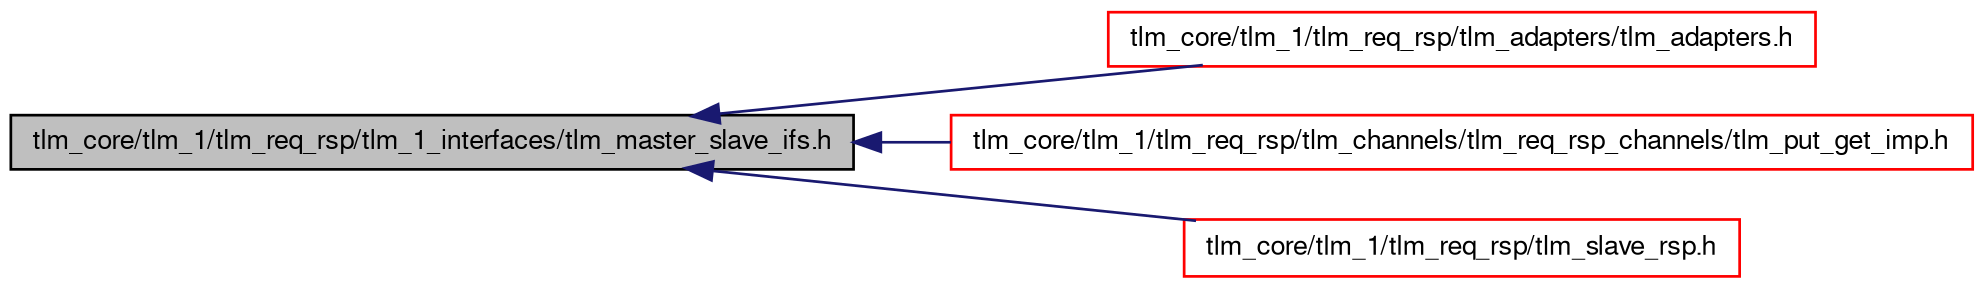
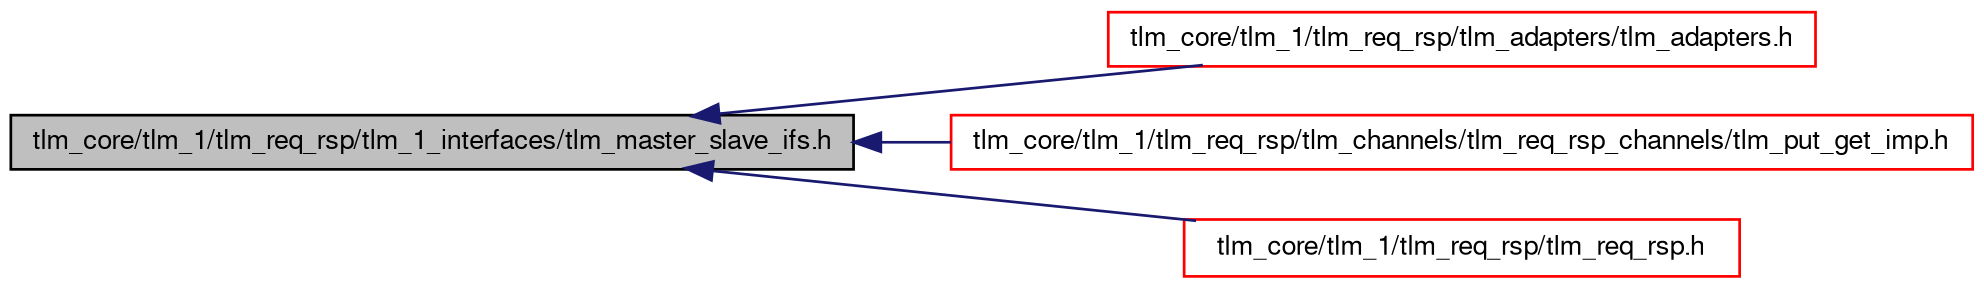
node "tlm_core/tlm_1/tlm_req_rsp/tlm_slave_rsp.h": label "tlm_core/tlm_1/tlm_req_rsp/tlm_slave_rsp.h" -> "tlm_core/tlm_1/tlm_req_rsp/tlm_req_rsp.h"
